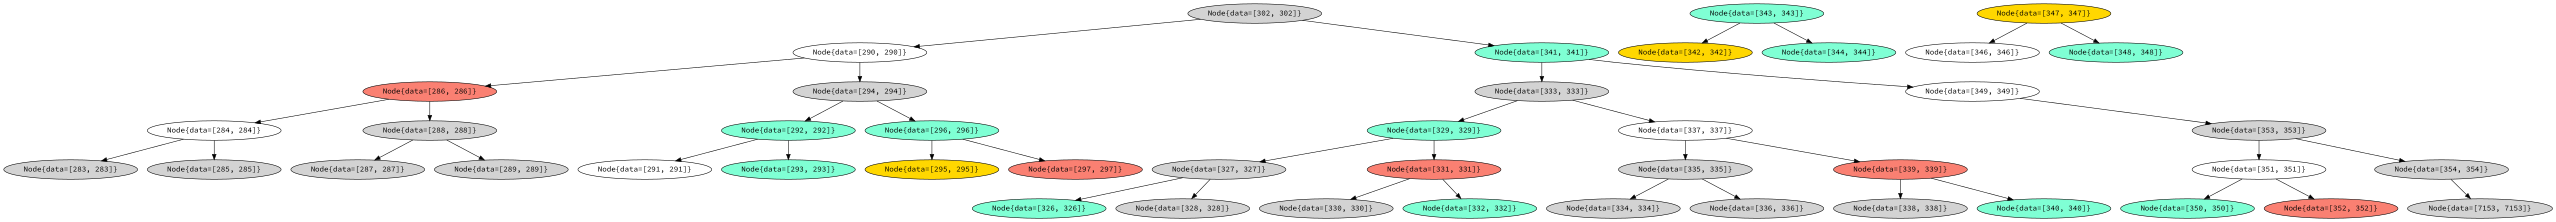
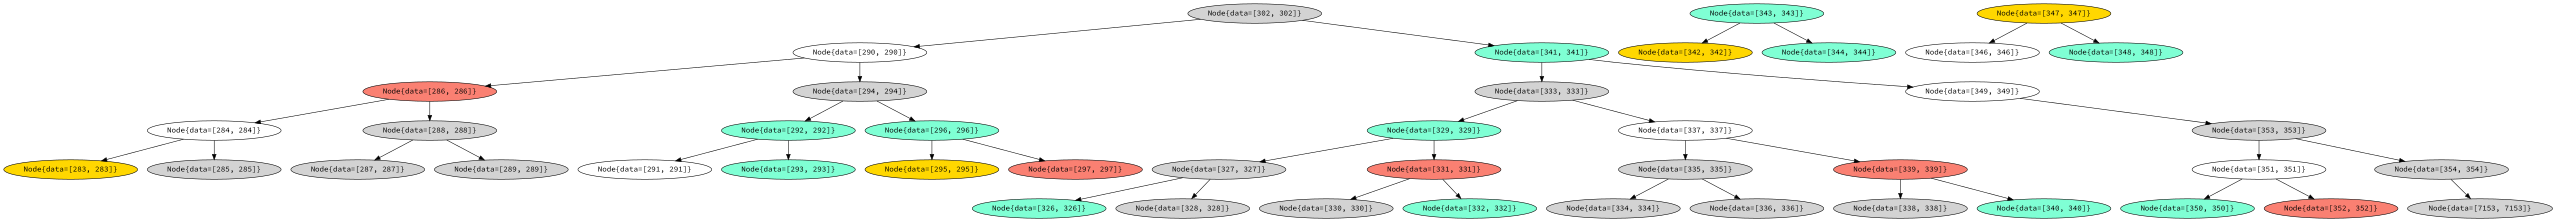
node "Node{data=[283, 283]}": fillcolor lightgrey -> gold
